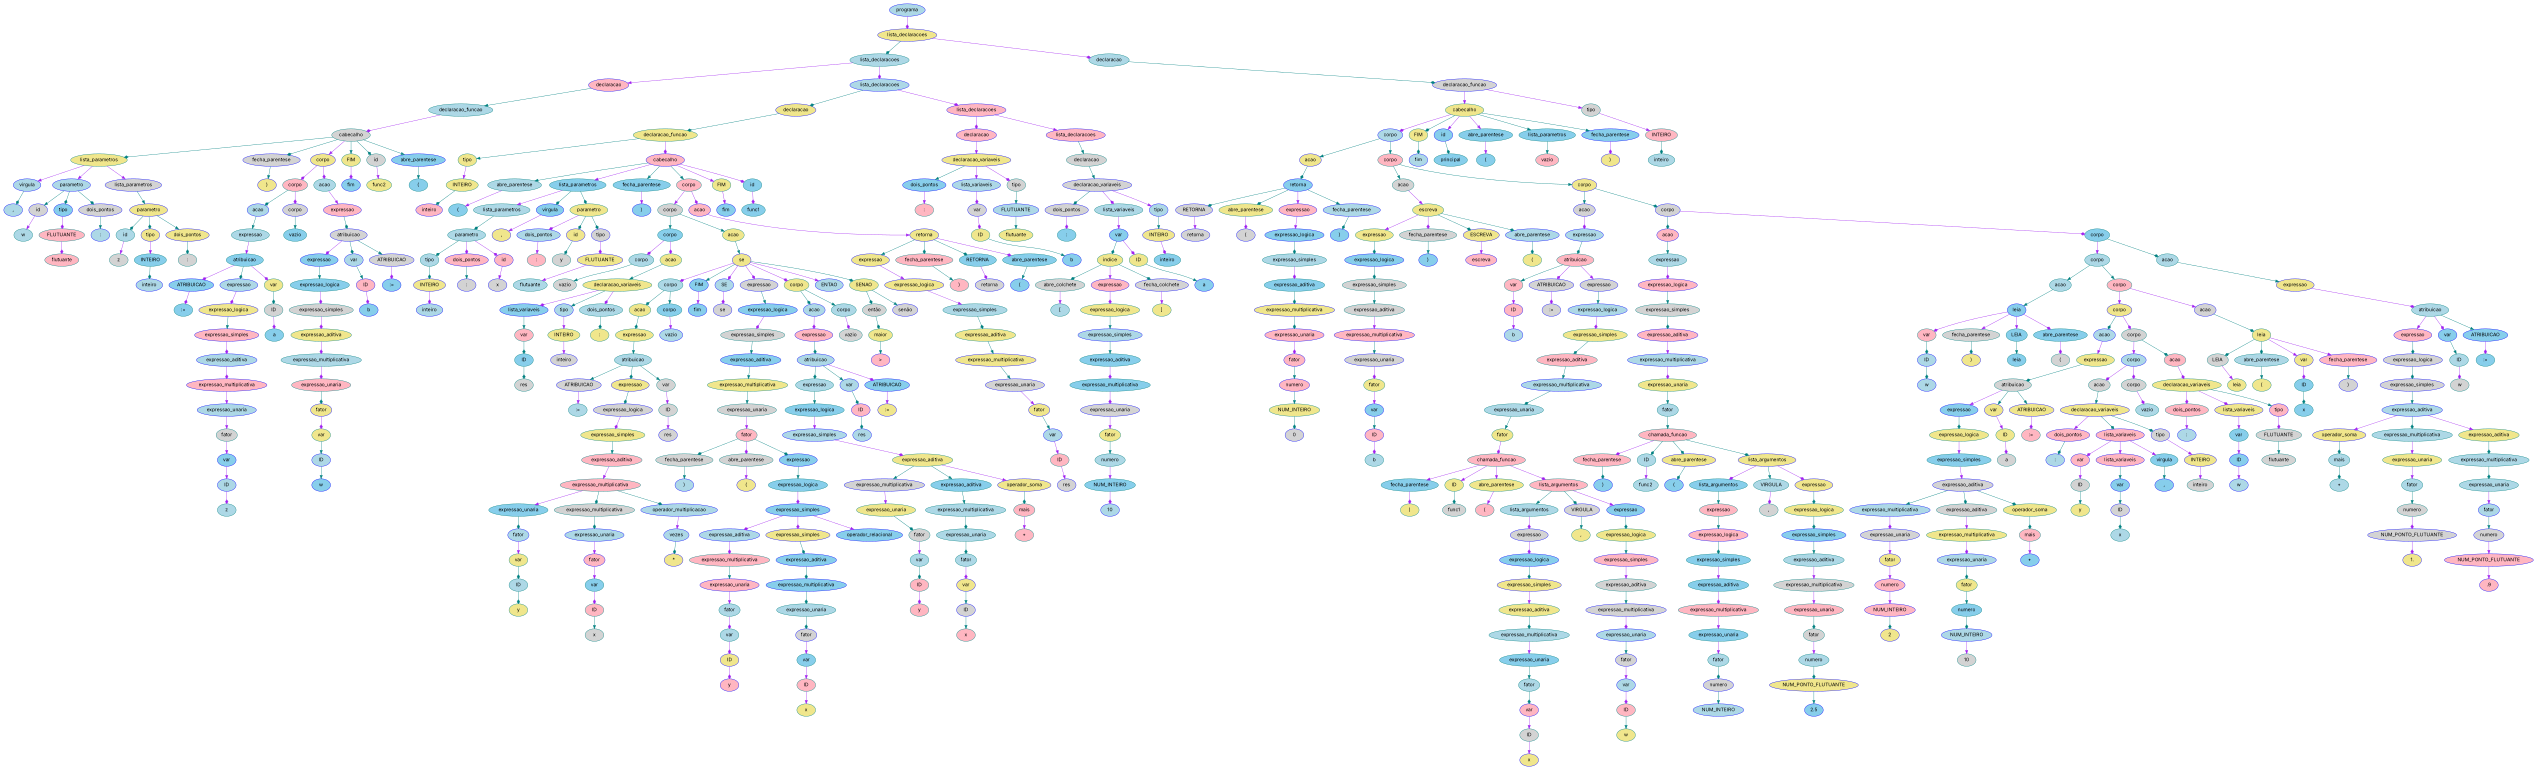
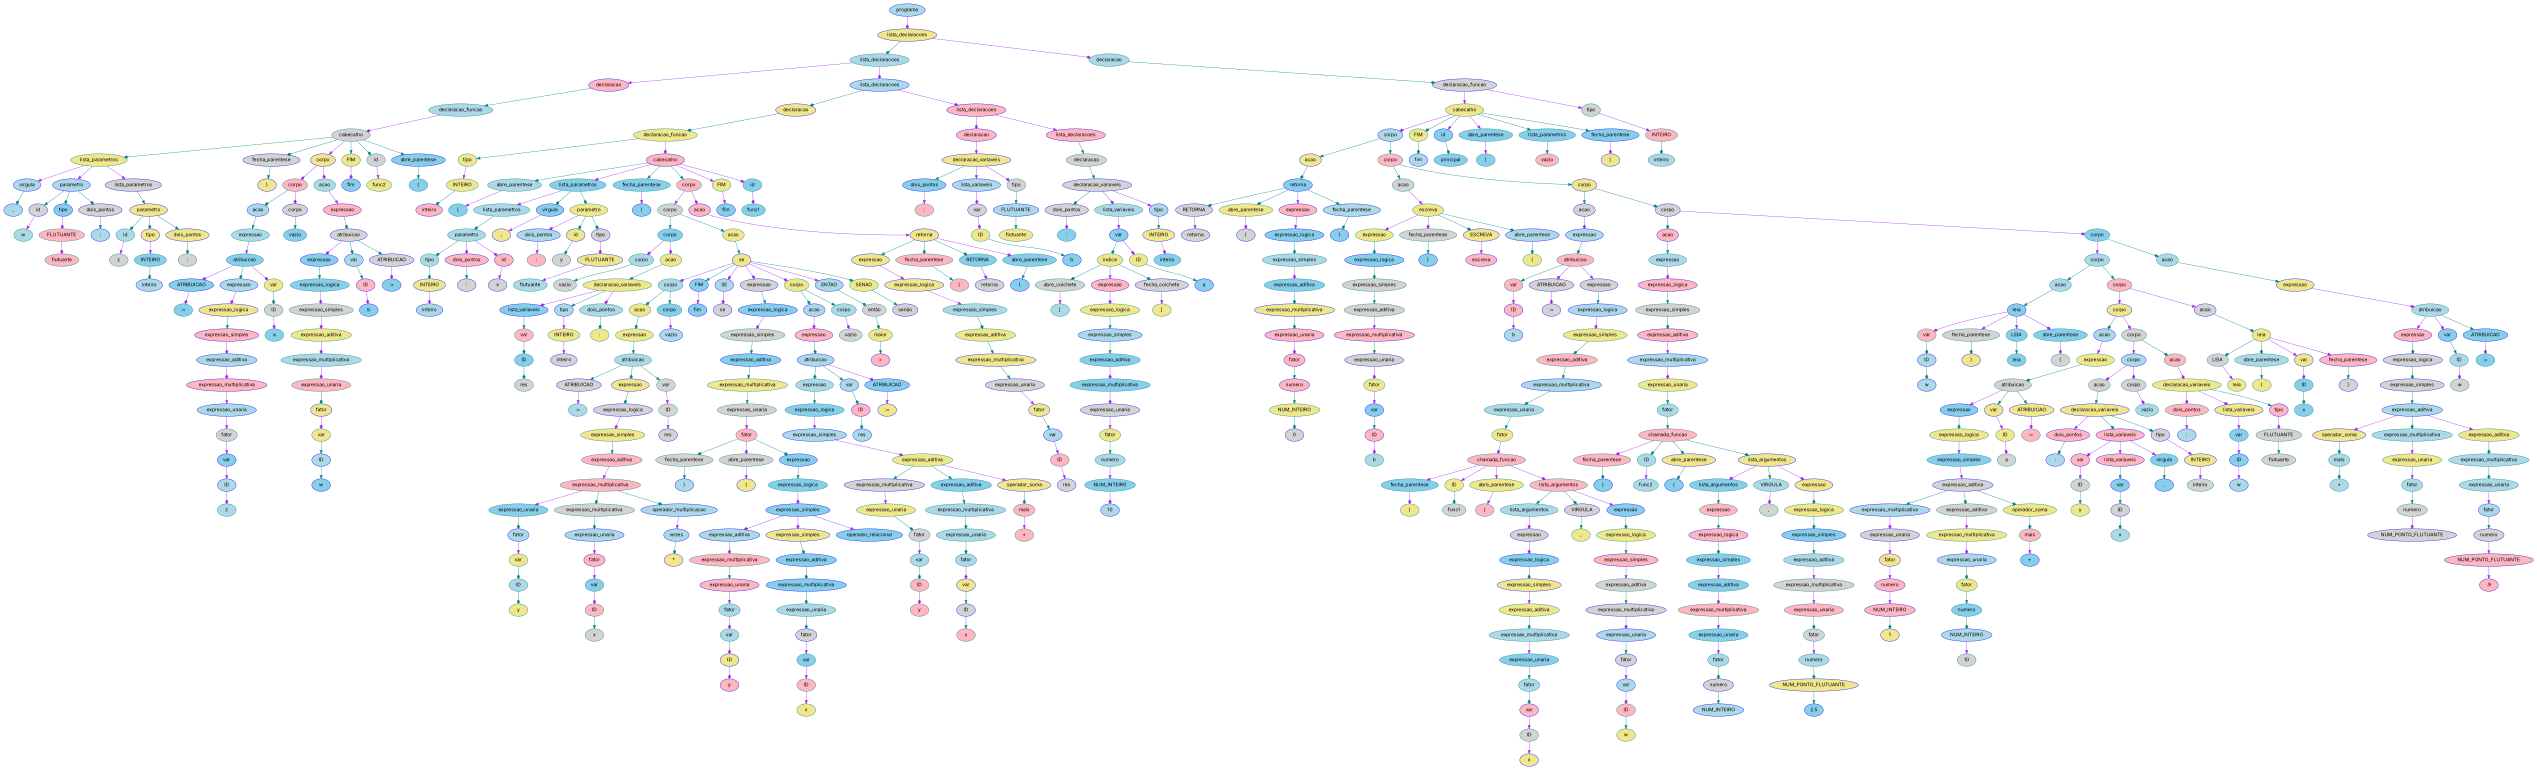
edge "SENAO" -> "então": now "ENTAO" -> "então"
node "1.": removed
node "2": label "2" -> "1"
